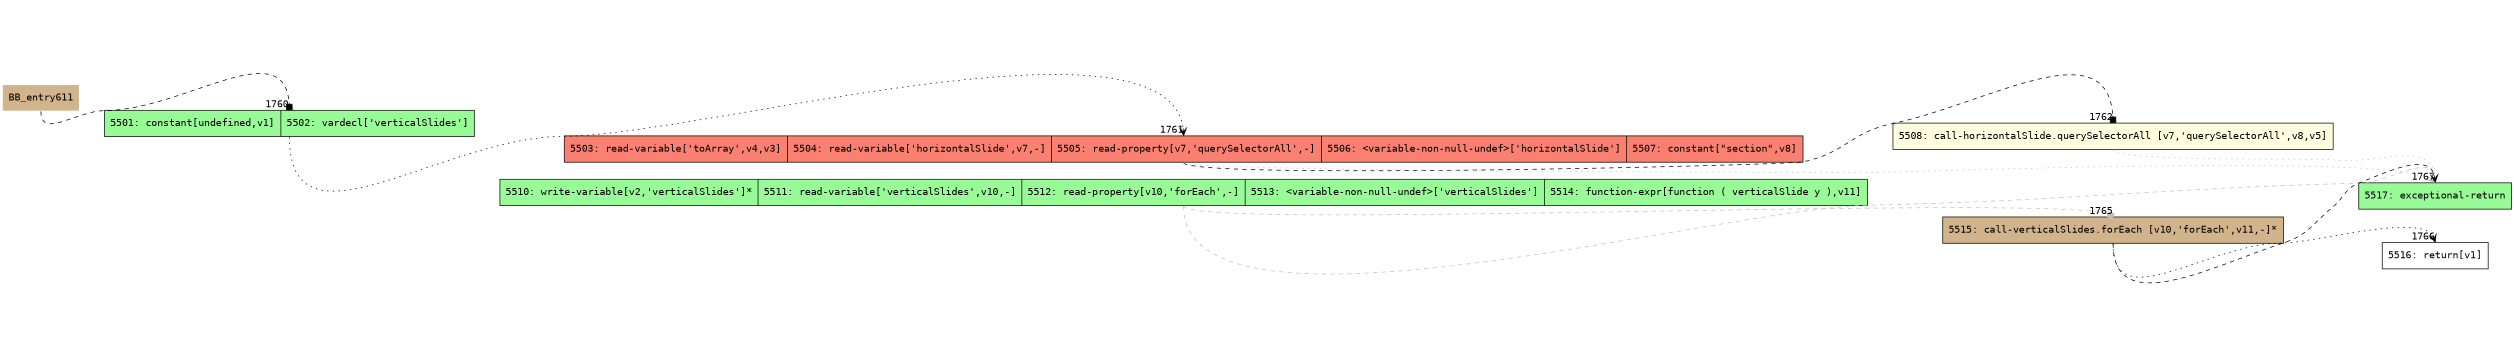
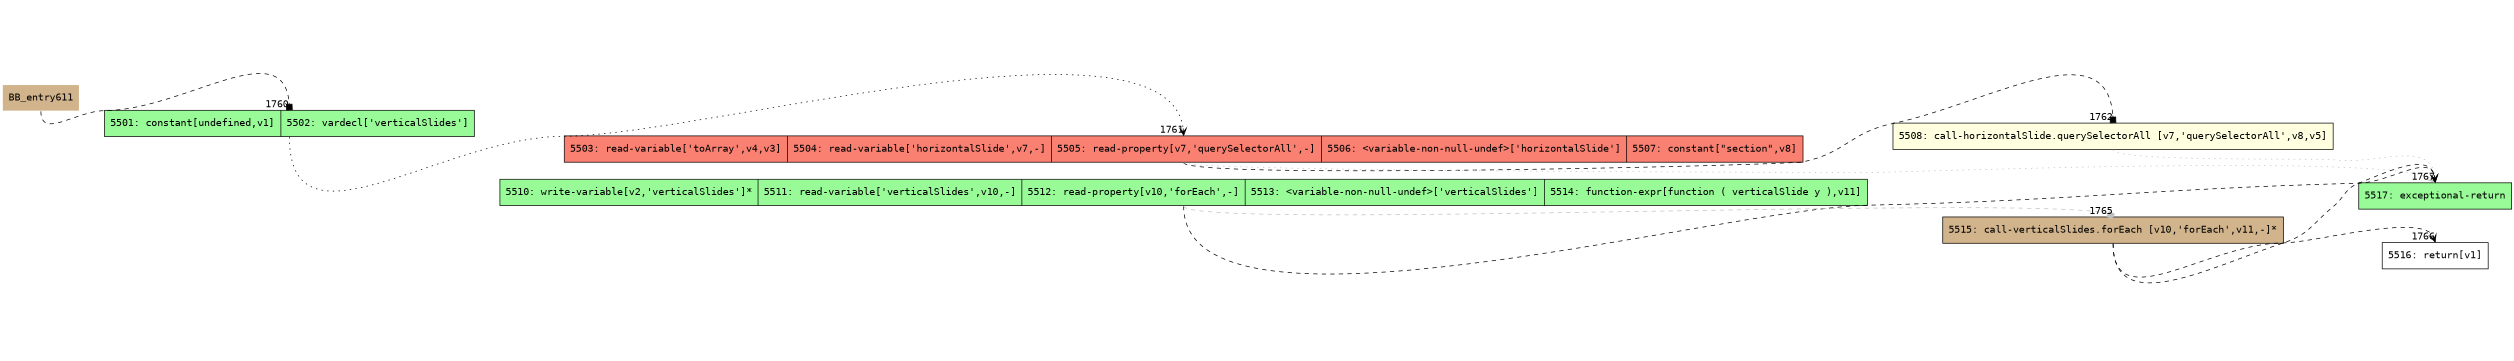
edge "5510: write-variable[v2,'verticalSlides']*" -> "5517: exceptional-return": color gray -> black
edge "5515: call-verticalSlides.forEach [v10,'forEach',v11,-]*" -> "5516: return[v1]": style dotted -> dashed
